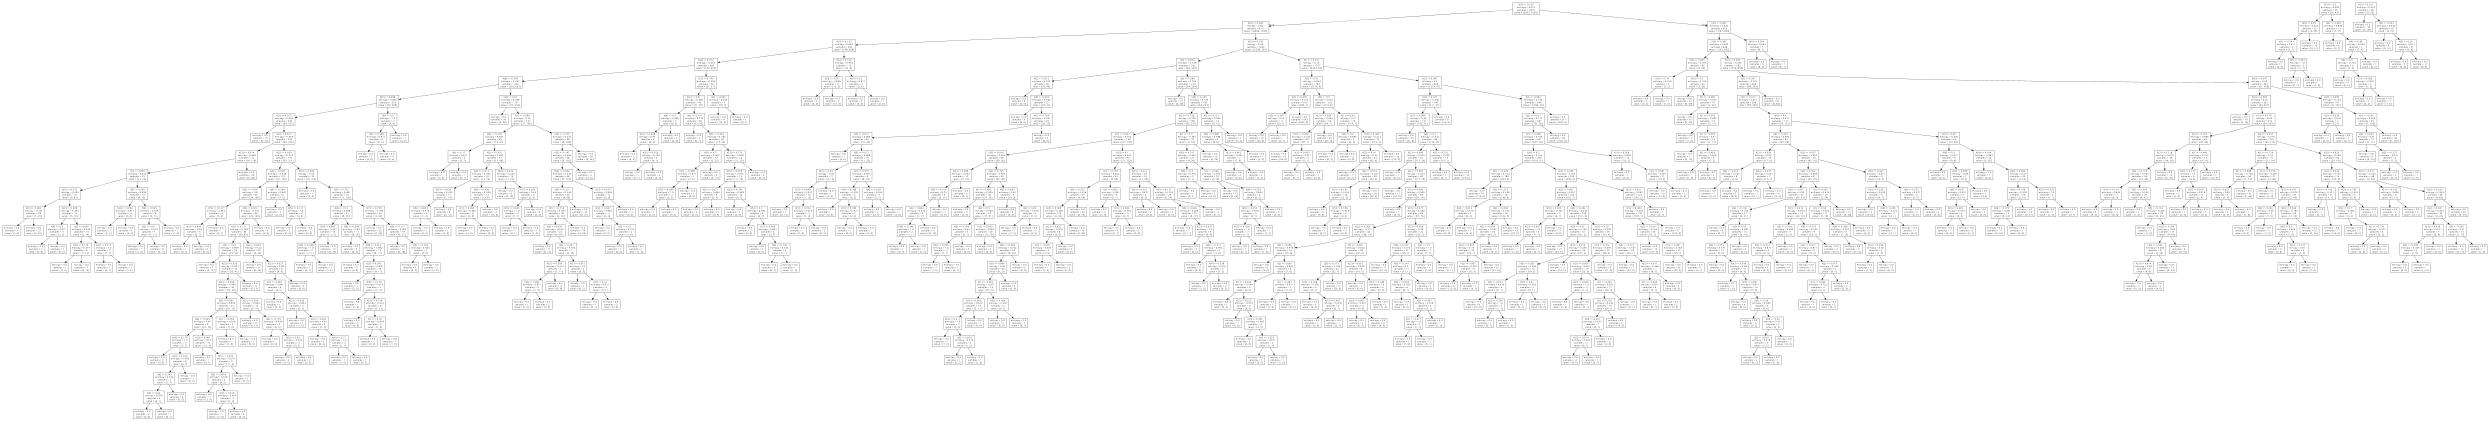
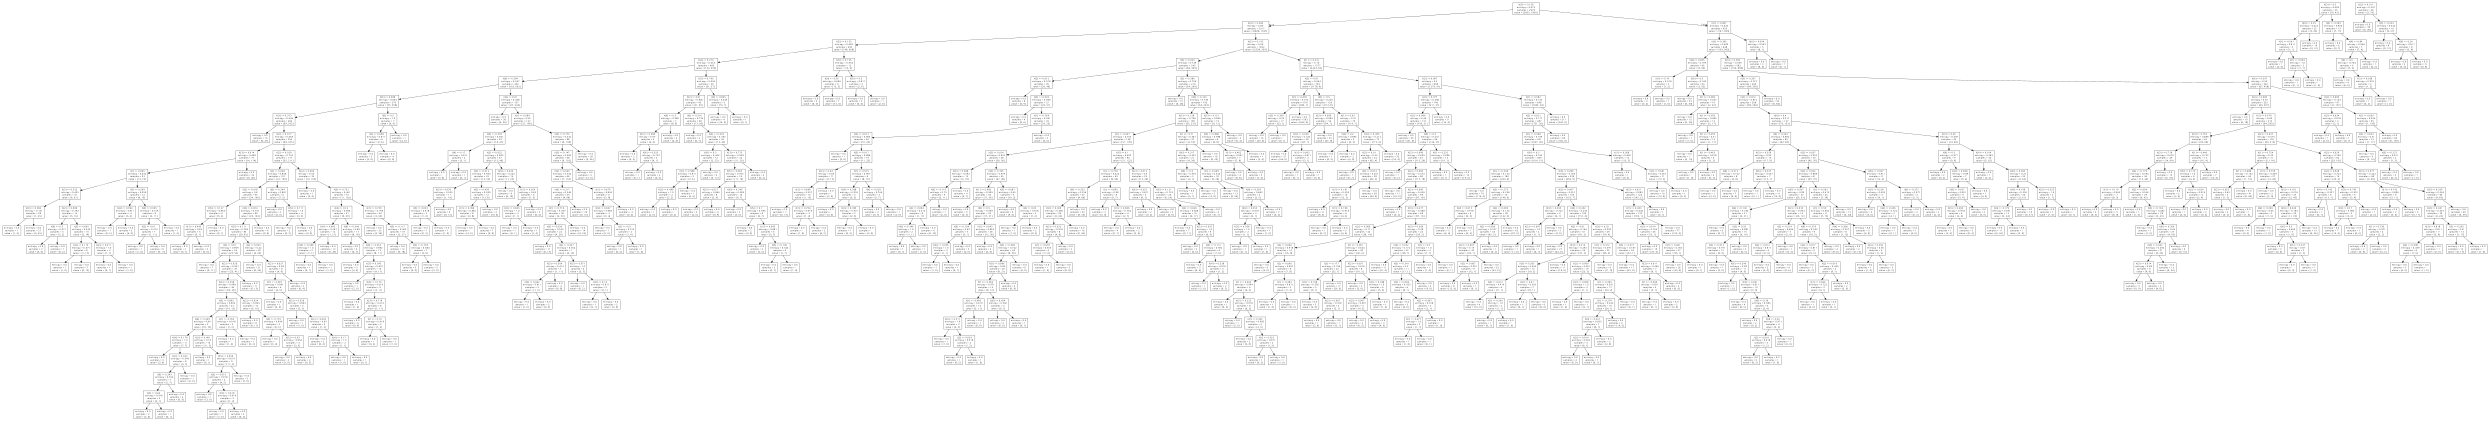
edge "X[5] <= 0.17 entropy = 0.985 samples = 5 value = [3, 4]" -> "X[1] <= 0.736 entropy = 0.971 samples = 4 value = [3, 2]": now "X[5] <= 0.17 entropy = 0.985 samples = 5 value = [3, 4]" -> "entropy = 0.0 samples = 7 value = [15, 0]"
